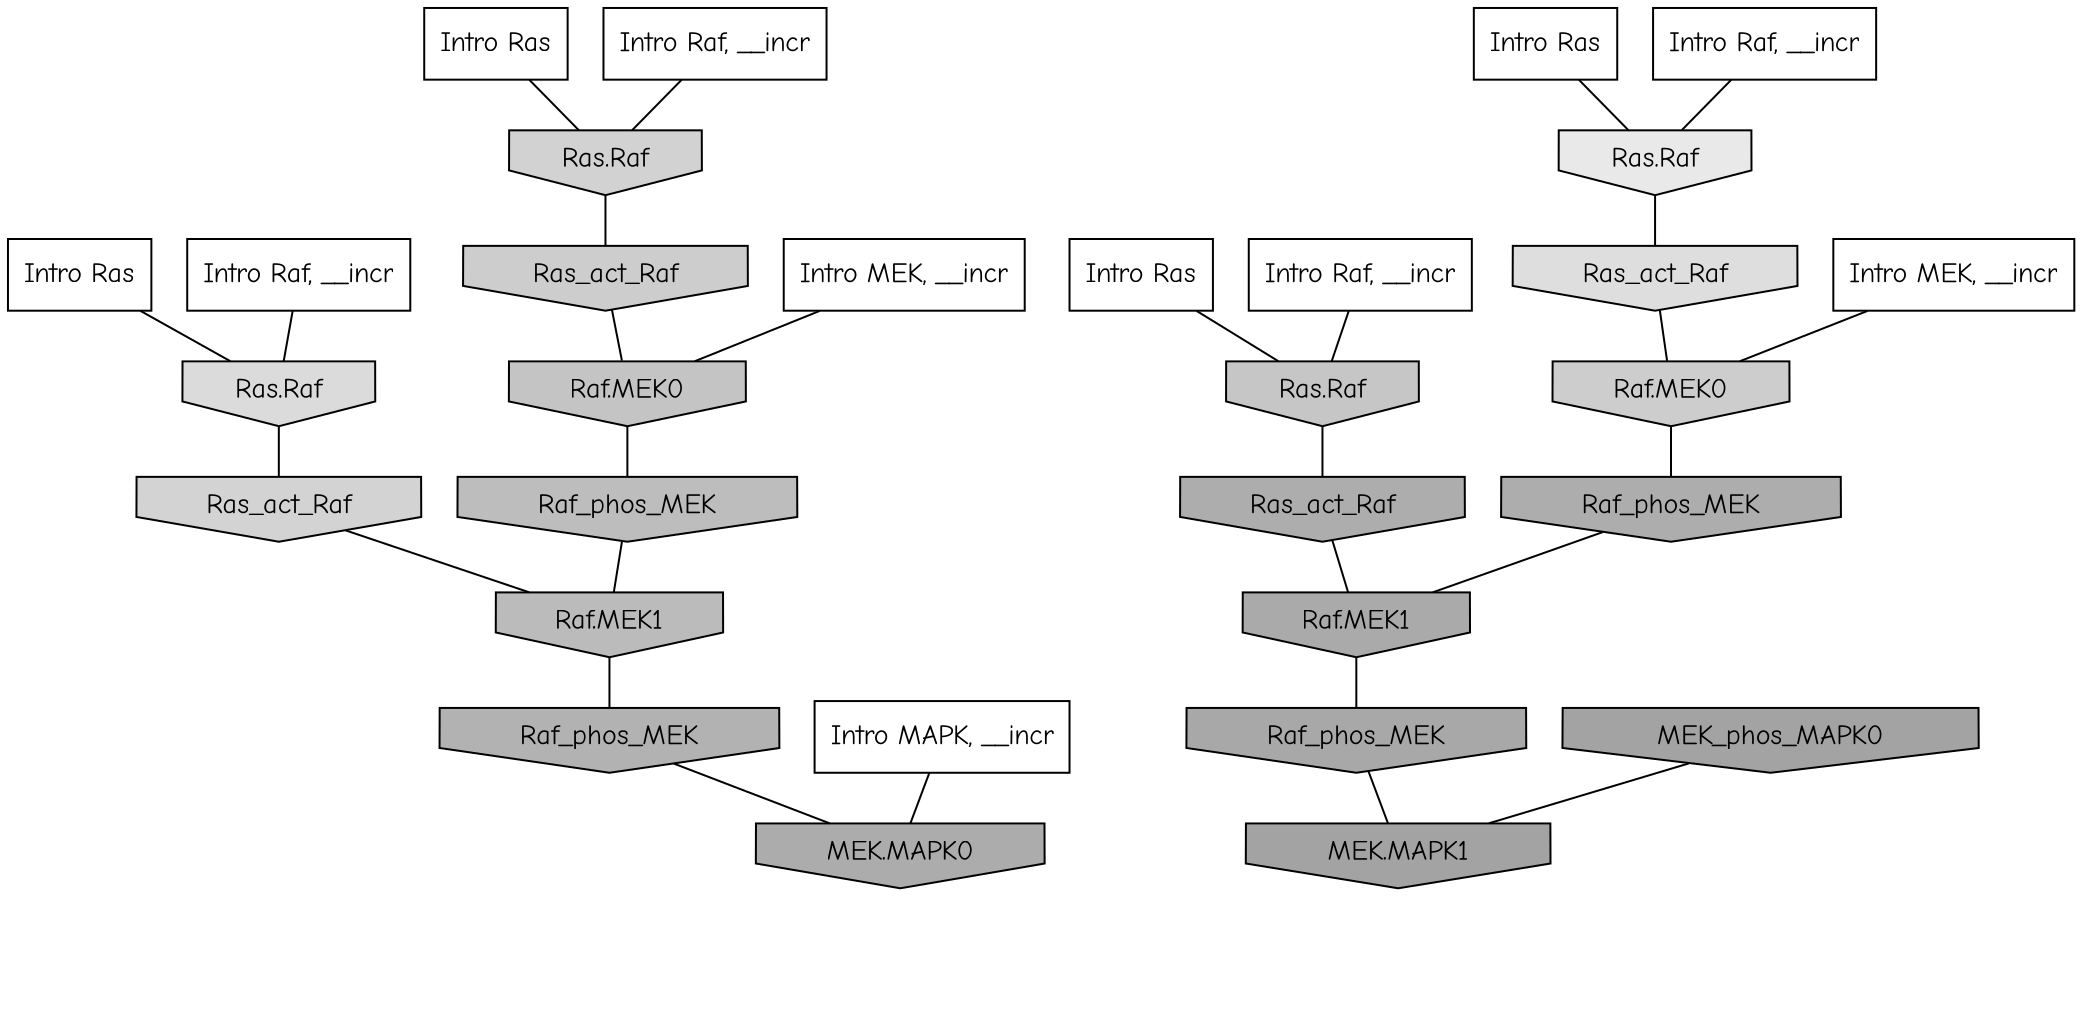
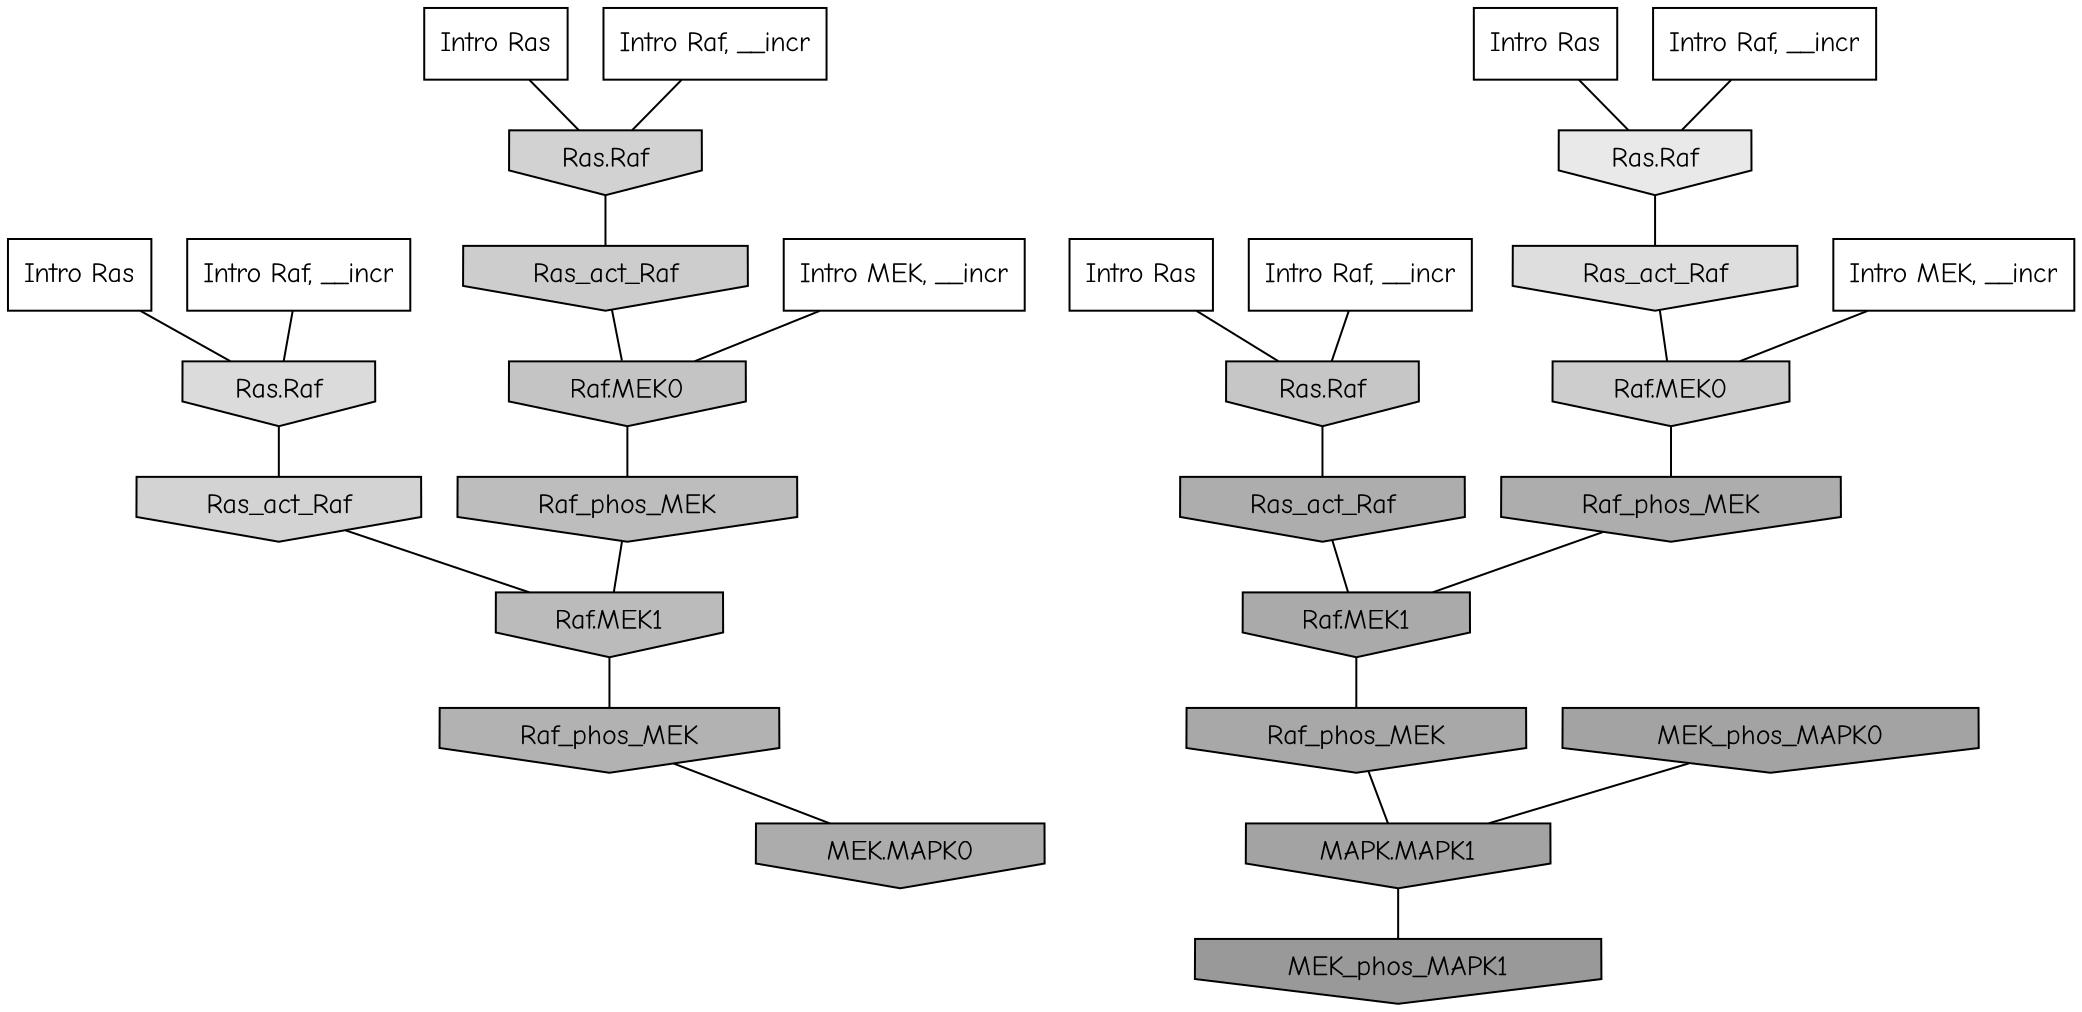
node "Intro MAPK, __incr": removed
node "MEK.MAPK1": label "MEK.MAPK1" -> "MAPK.MAPK1"
node "MEK_phos_MAPK1": added
